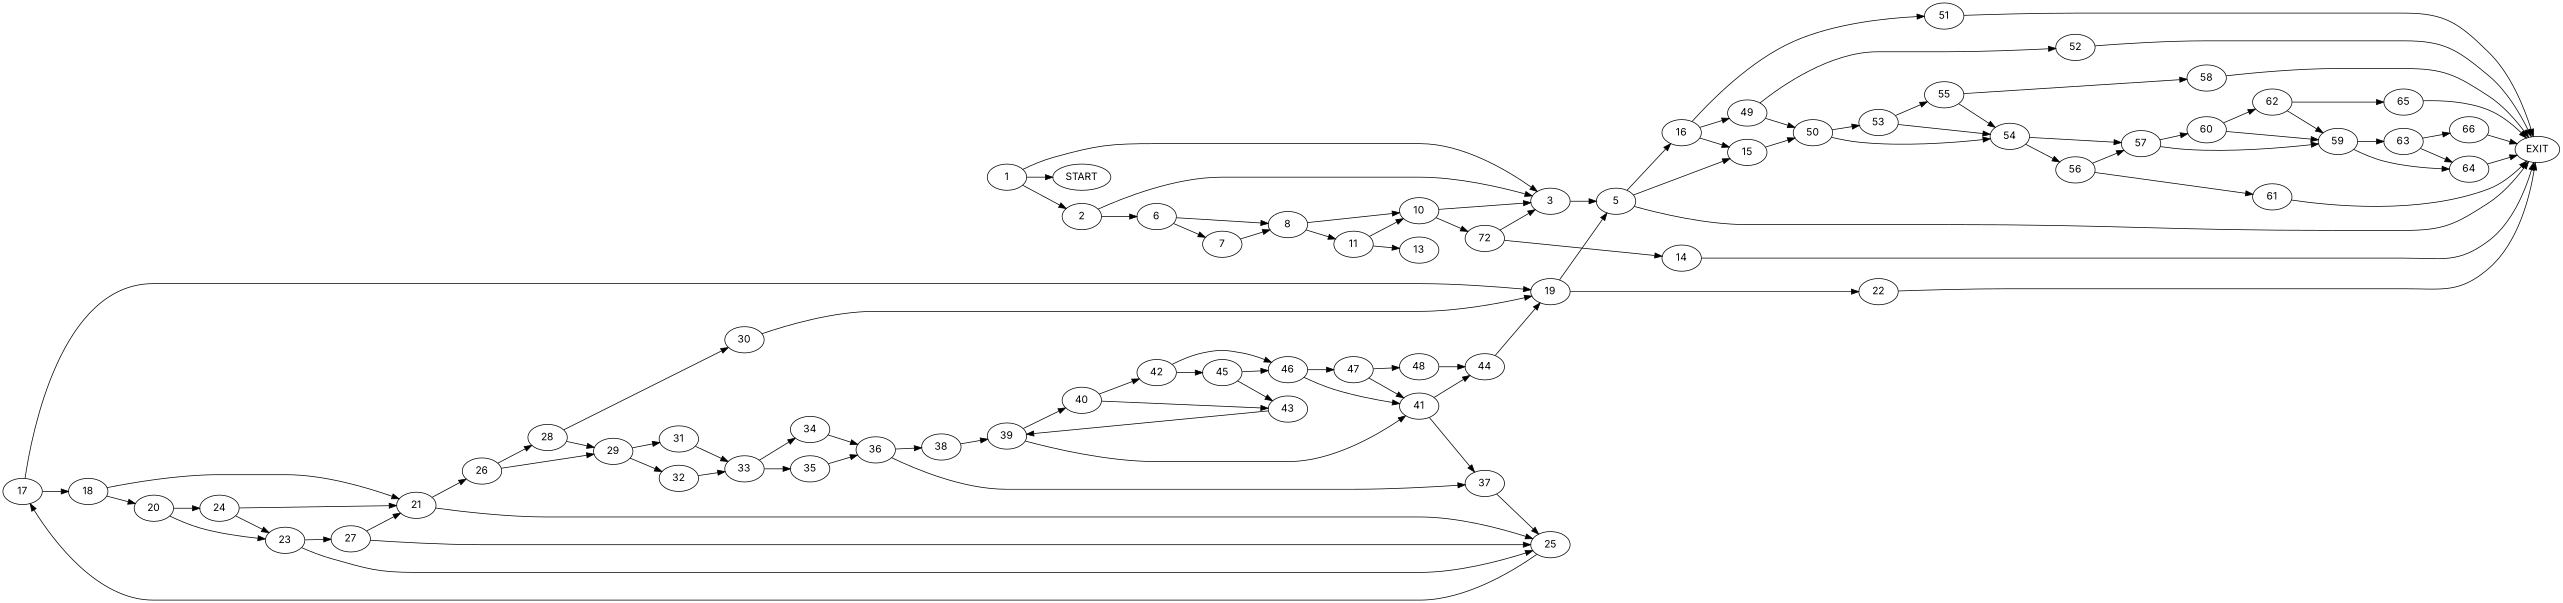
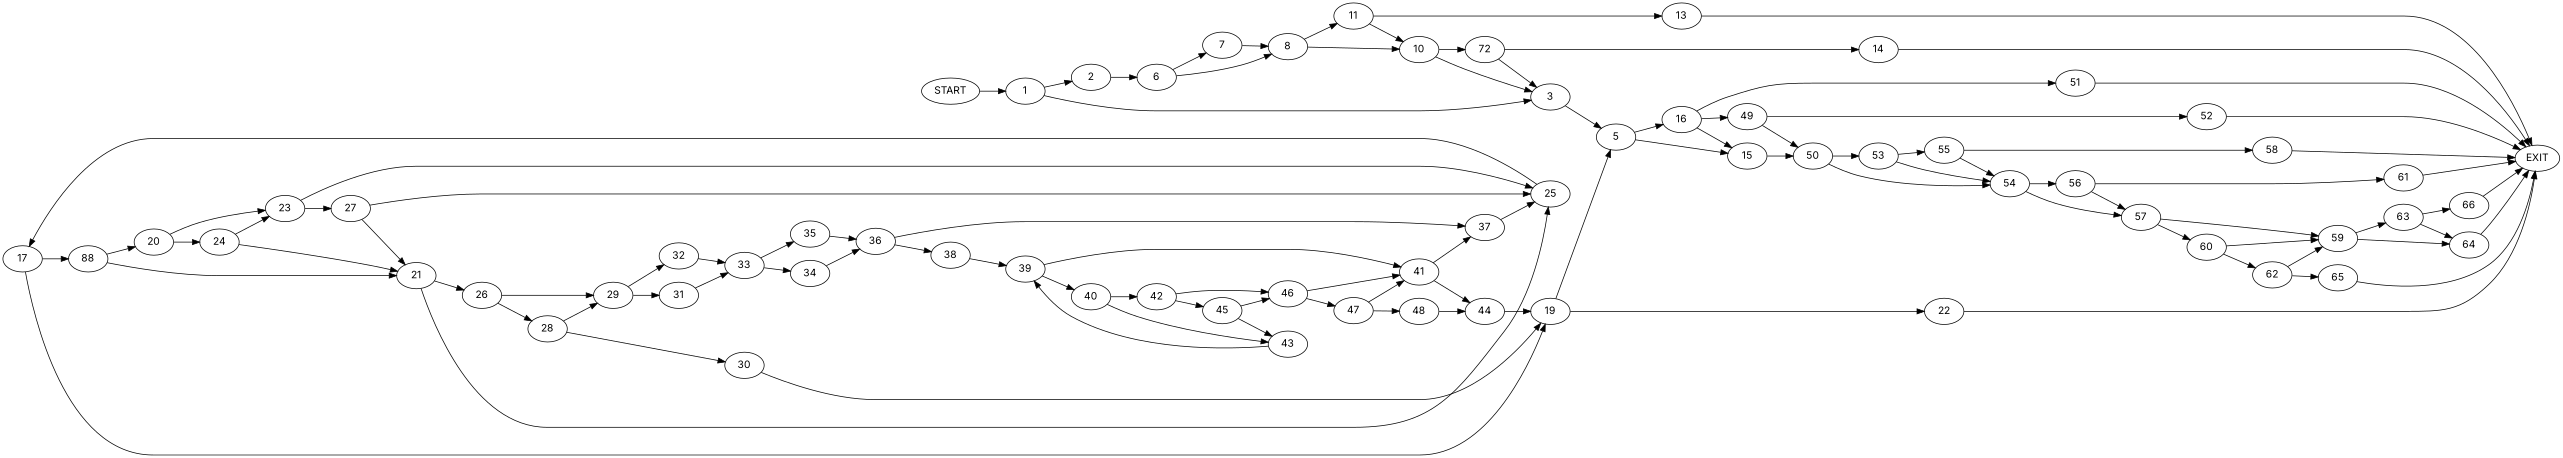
edge "1" -> "START": reversed
edge "2" -> "3": removed
edge "5" -> "EXIT": now "13" -> "EXIT"
node "18": label "18" -> "88"
